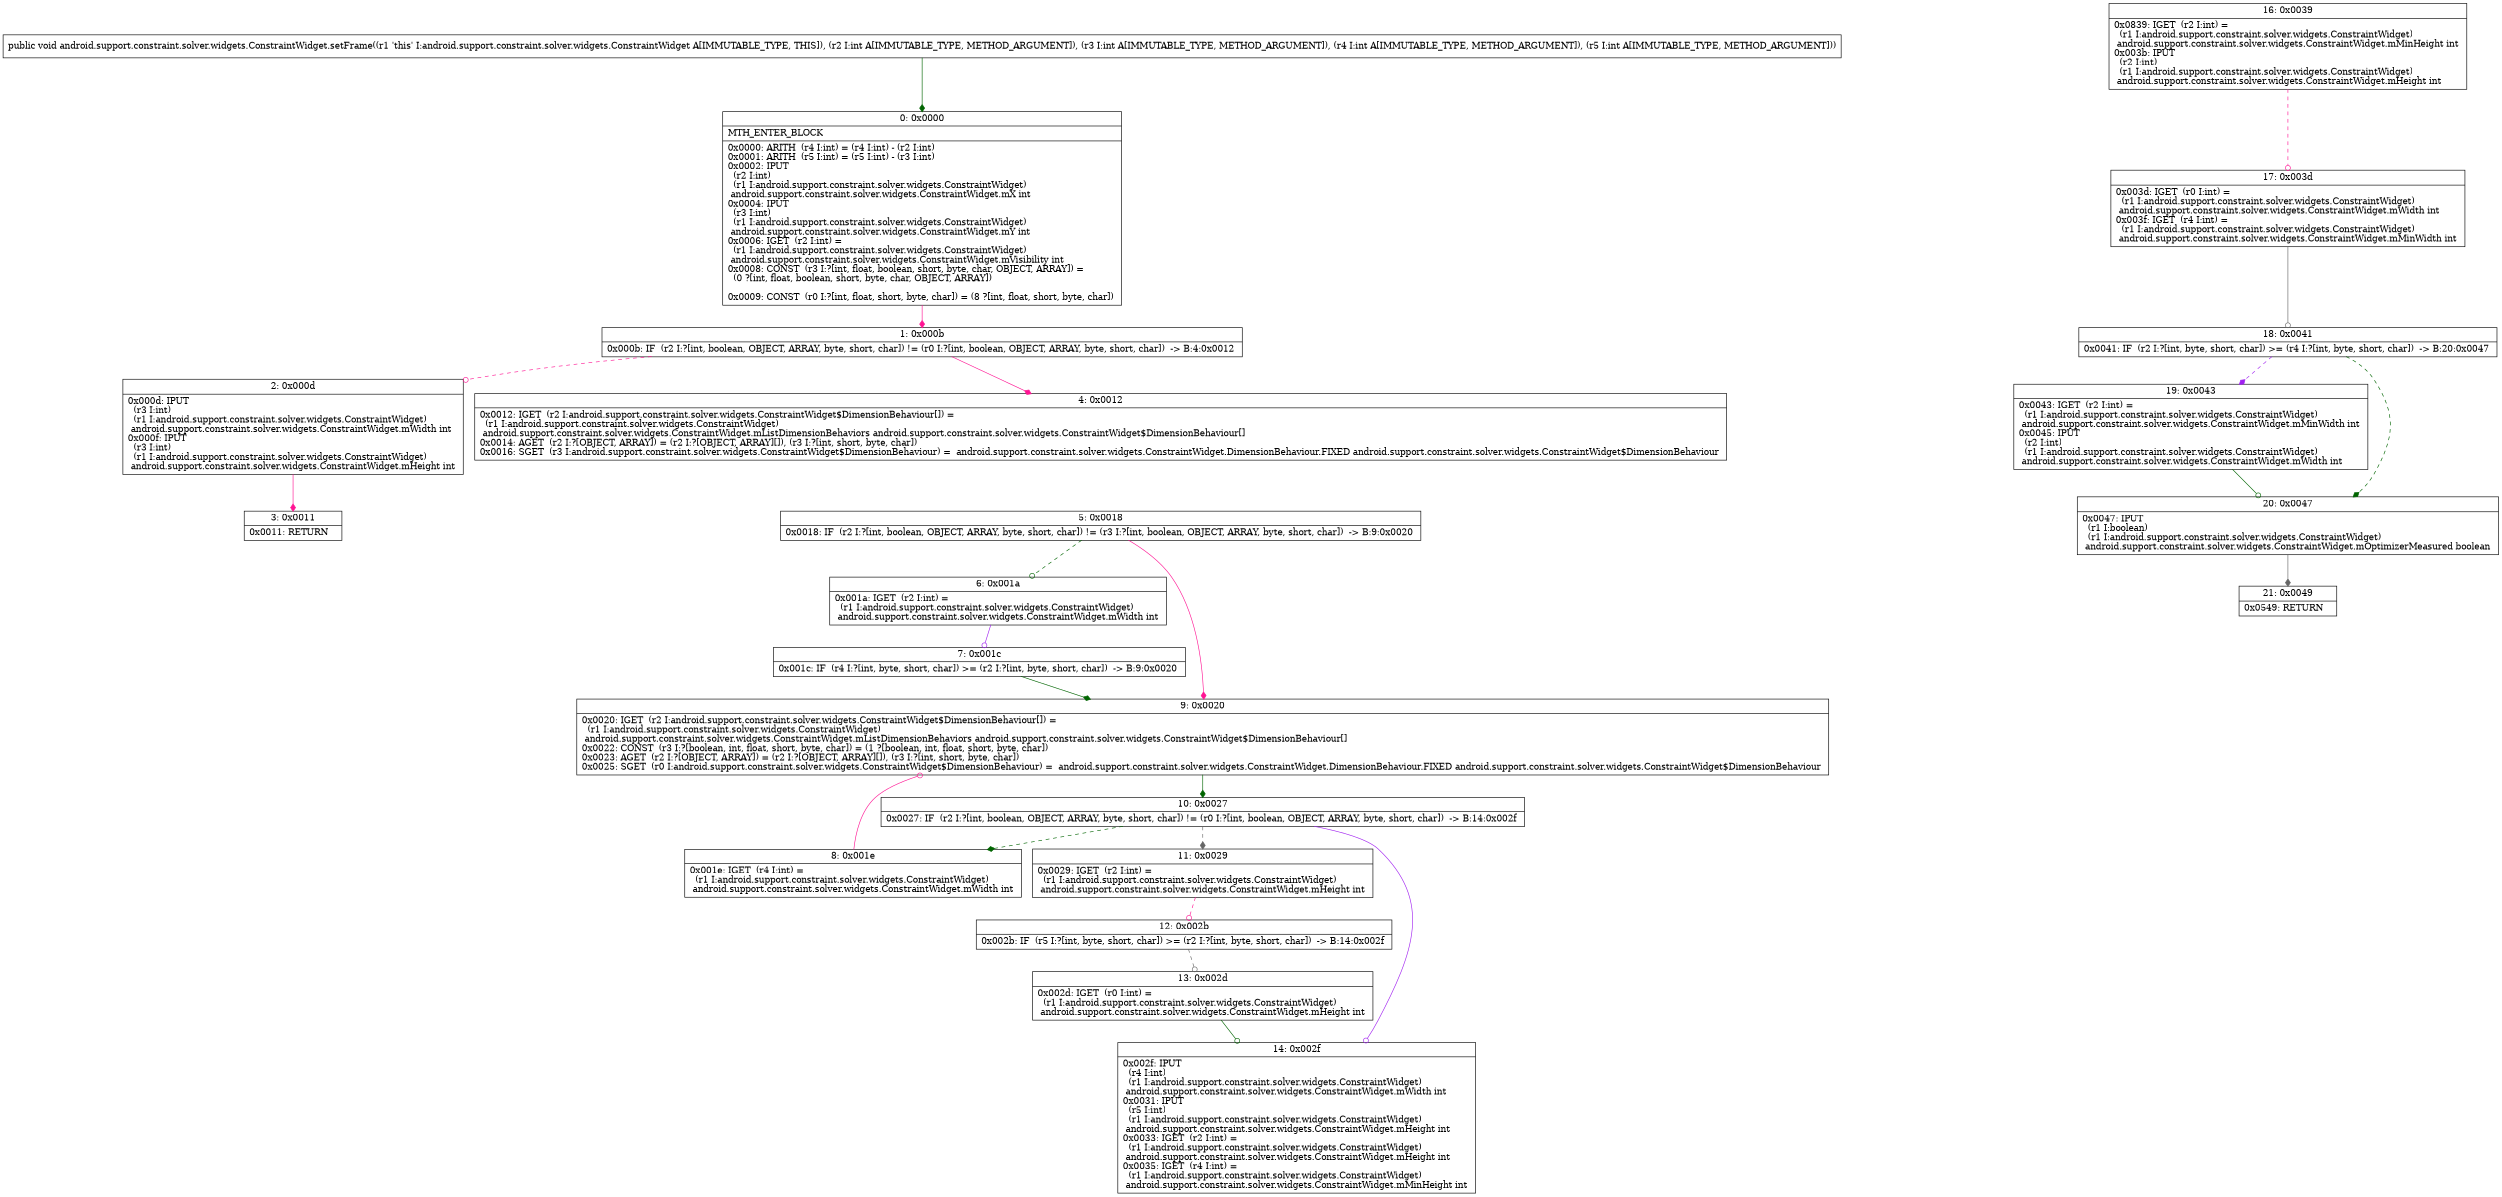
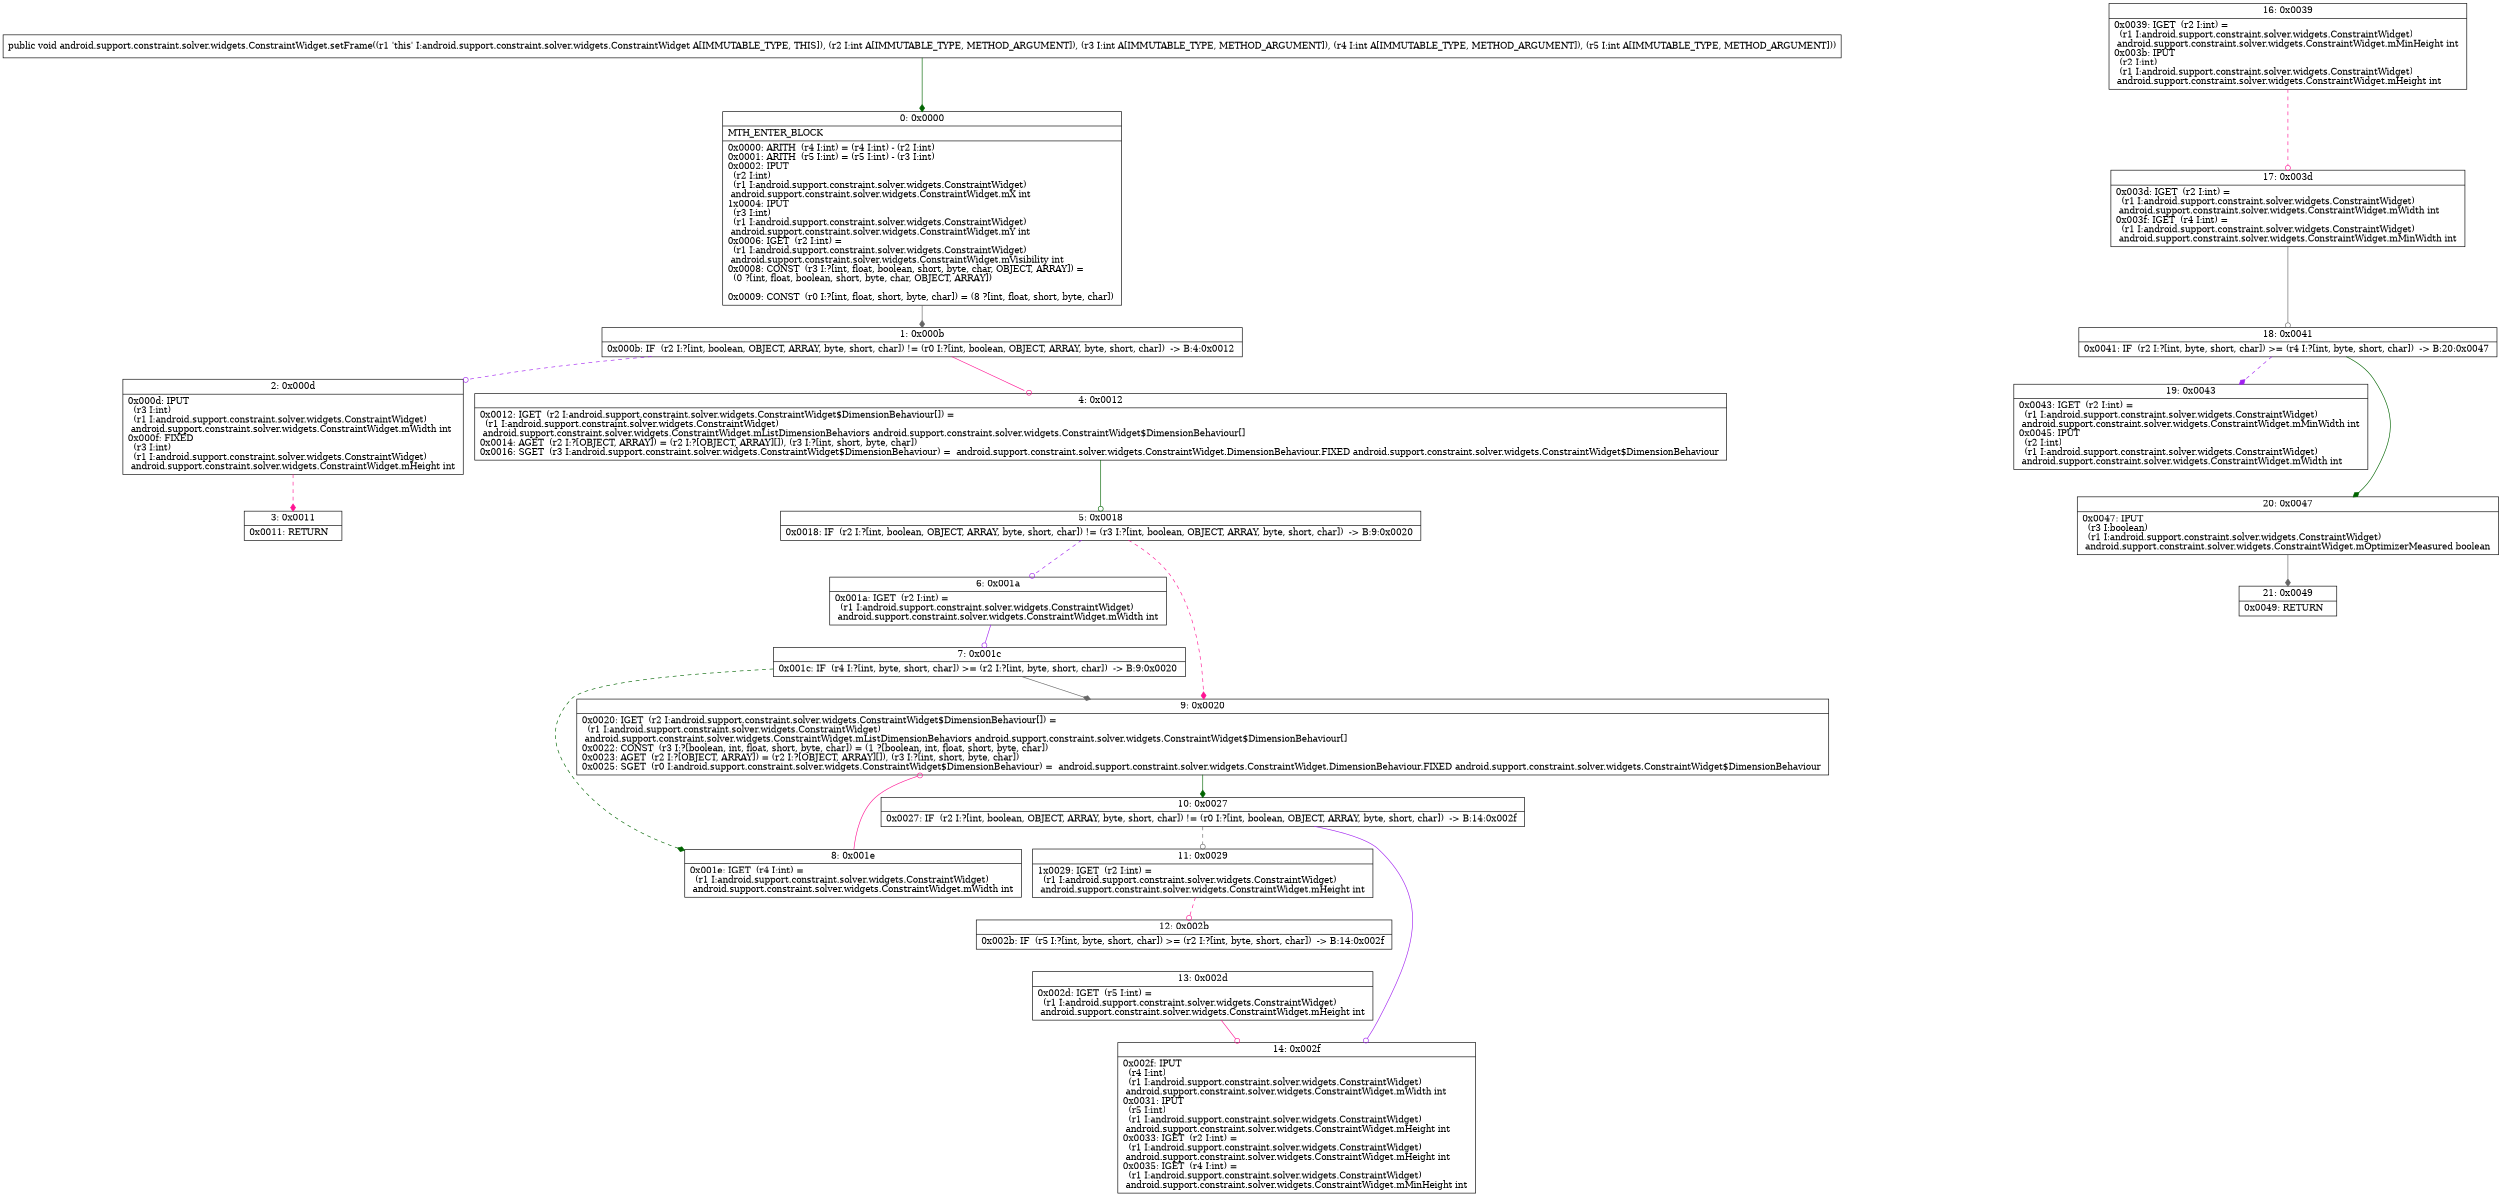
node "16: 0x0039": text "0x0839: IGET  (r2 I:int) =" -> "0x0039: IGET  (r2 I:int) ="
node "17: 0x003d": text "0x003d: IGET  (r0 I:int) =" -> "0x003d: IGET  (r2 I:int) ="
node "0: 0x0000": text "0x0004: IPUT" -> "1x0004: IPUT"
edge "0: 0x0000" -> "1: 0x000b": color deeppink -> gray40
edge "1: 0x000b" -> "2: 0x000d": color deeppink -> purple
edge "1: 0x000b" -> "4: 0x0012": arrowhead diamond -> odot
edge "18: 0x0041" -> "20: 0x0047": style dashed -> solid
node "2: 0x000d": text "0x000f: IPUT" -> "0x000f: FIXED"
edge "19: 0x0043" -> "20: 0x0047": removed
edge "4: 0x0012" -> "5: 0x0018": added
edge "2: 0x000d" -> "3: 0x0011": style solid -> dashed
node "20: 0x0047": text "(r1 I:boolean)" -> "(r3 I:boolean)"
edge "5: 0x0018" -> "6: 0x001a": color darkgreen -> purple
edge "5: 0x0018" -> "9: 0x0020": style solid -> dashed
node "21: 0x0049": text "0x0549: RETURN" -> "0x0049: RETURN"
edge "7: 0x001c" -> "9: 0x0020": color darkgreen -> gray40
edge "10: 0x0027" -> "11: 0x0029": arrowhead diamond -> odot
edge "10: 0x0027" -> "8: 0x001e": now "7: 0x001c" -> "8: 0x001e"
node "11: 0x0029": text "0x0029: IGET  (r2 I:int) =" -> "1x0029: IGET  (r2 I:int) ="
edge "12: 0x002b" -> "13: 0x002d": removed
node "13: 0x002d": text "0x002d: IGET  (r0 I:int) =" -> "0x002d: IGET  (r5 I:int) ="
edge "13: 0x002d" -> "14: 0x002f": color darkgreen -> deeppink
